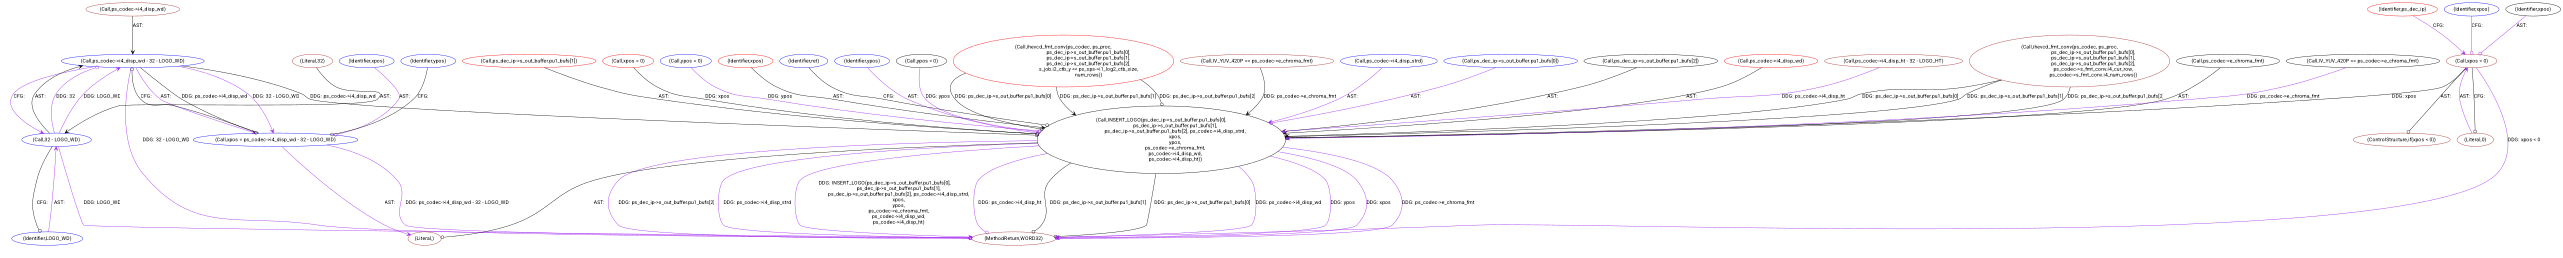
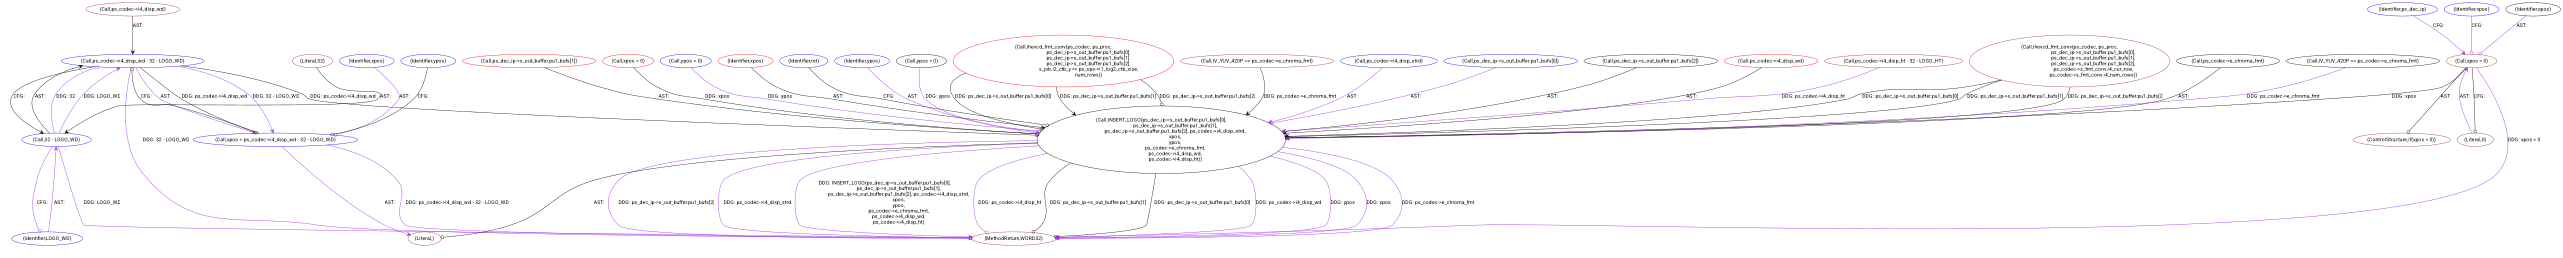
node "(Identifier,ps_dec_ip)": color red -> blue
edge "(Call,ps_codec->i4_disp_wd - 32 - LOGO_WD)" -> "(Call,32 - LOGO_WD)": color purple -> black
edge "(Call,32 - LOGO_WD)" -> "(Identifier,LOGO_WD)": color black -> purple
